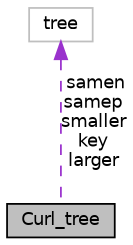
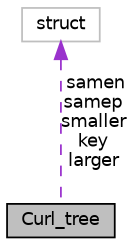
node "tree": label "tree" -> "struct"
